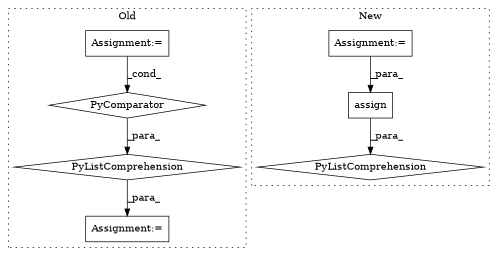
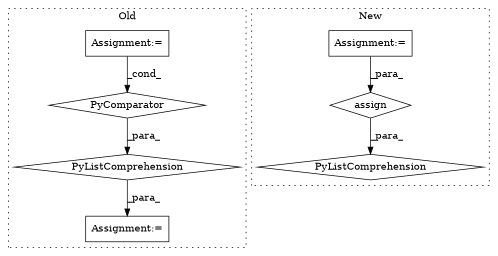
node "assign": shape box -> diamond
